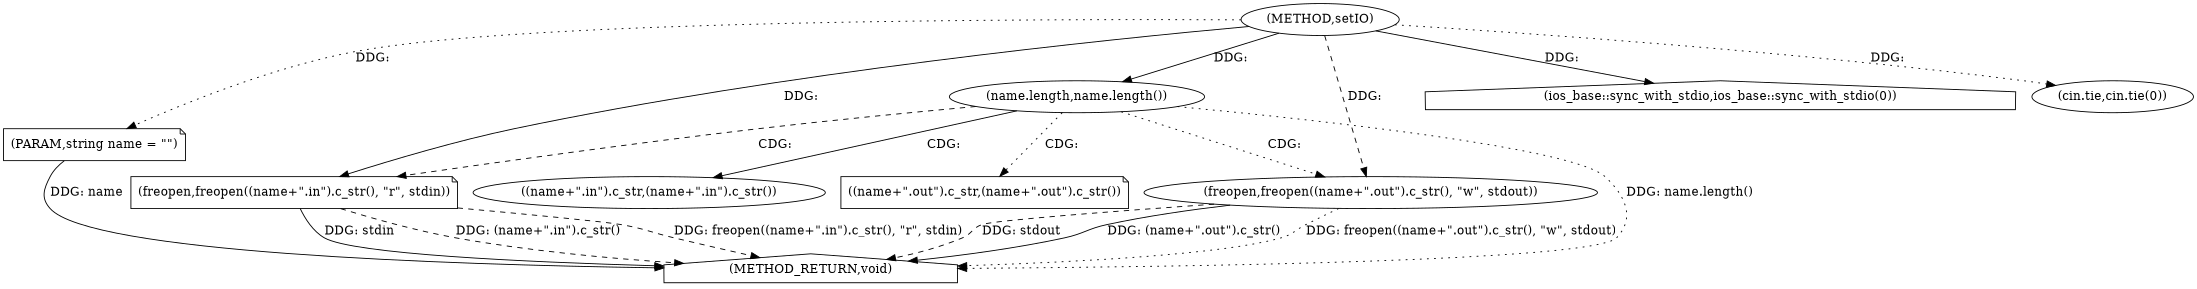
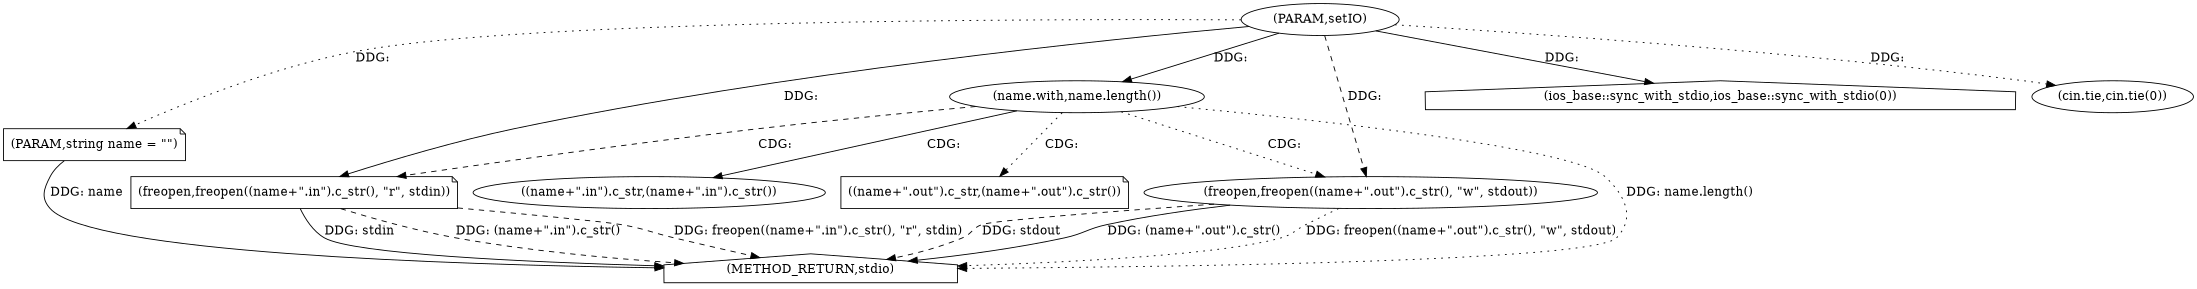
node "(METHOD,setIO)": label "(METHOD,setIO)" -> "(PARAM,setIO)"
node "(name.length,name.length())": label "(name.length,name.length())" -> "(name.with,name.length())"
node "(METHOD_RETURN,void)": label "(METHOD_RETURN,void)" -> "(METHOD_RETURN,stdio)"
